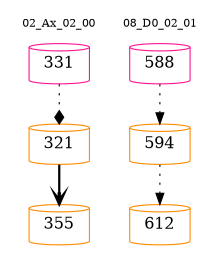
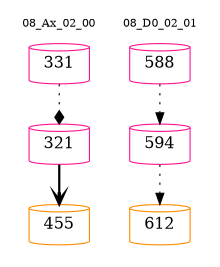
cluster "02_Ax_02_00": label "02_Ax_02_00" -> "08_Ax_02_00"
node "321": color darkorange -> deeppink
node "594": color darkorange -> deeppink
node "355": label "355" -> "455"
